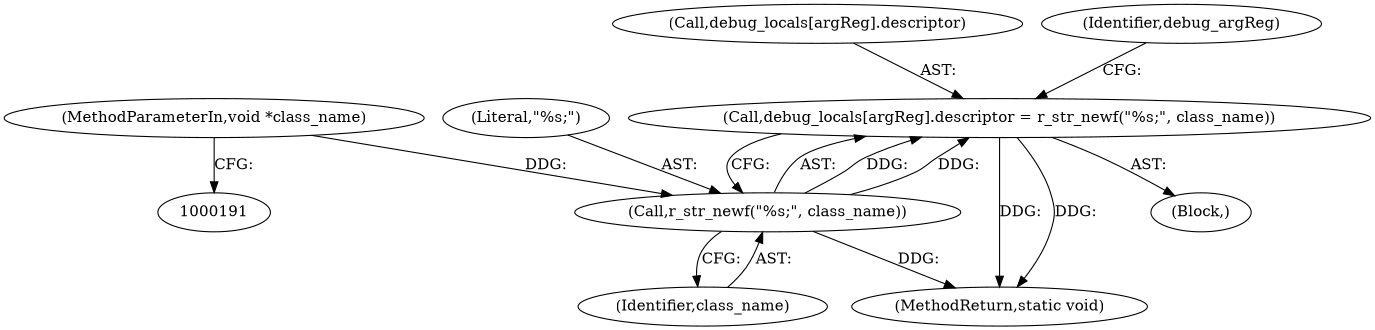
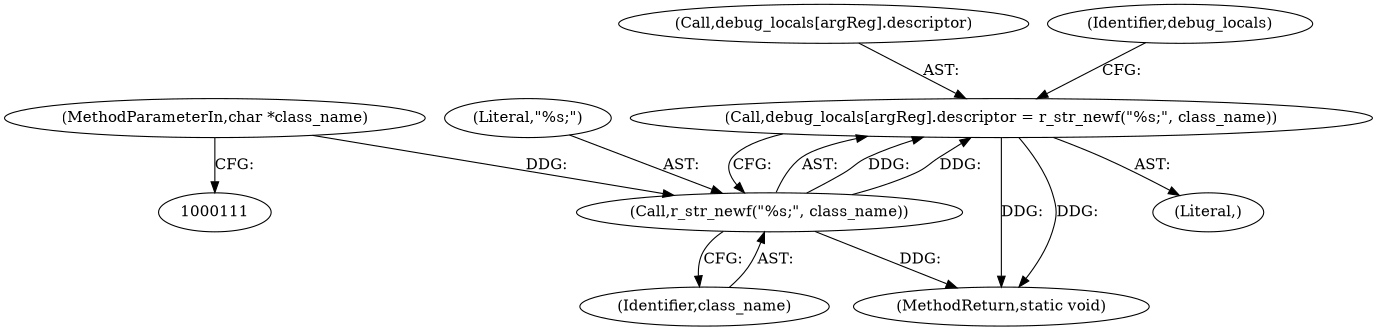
node "(Identifier,debug_argReg)": label "(Identifier,debug_argReg)" -> "(Identifier,debug_locals)"
node "(MethodParameterIn,void *class_name)": label "(MethodParameterIn,void *class_name)" -> "(MethodParameterIn,char *class_name)"
node "1000191": label "1000191" -> "1000111"
node "(Block,)": label "(Block,)" -> "(Literal,)"
